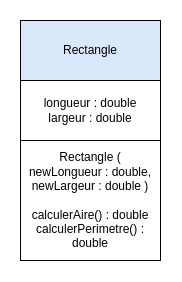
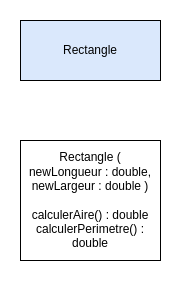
node "longueur : double largeur : double": removed
